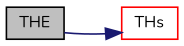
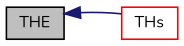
edge "THE" -> "THs": reversed
